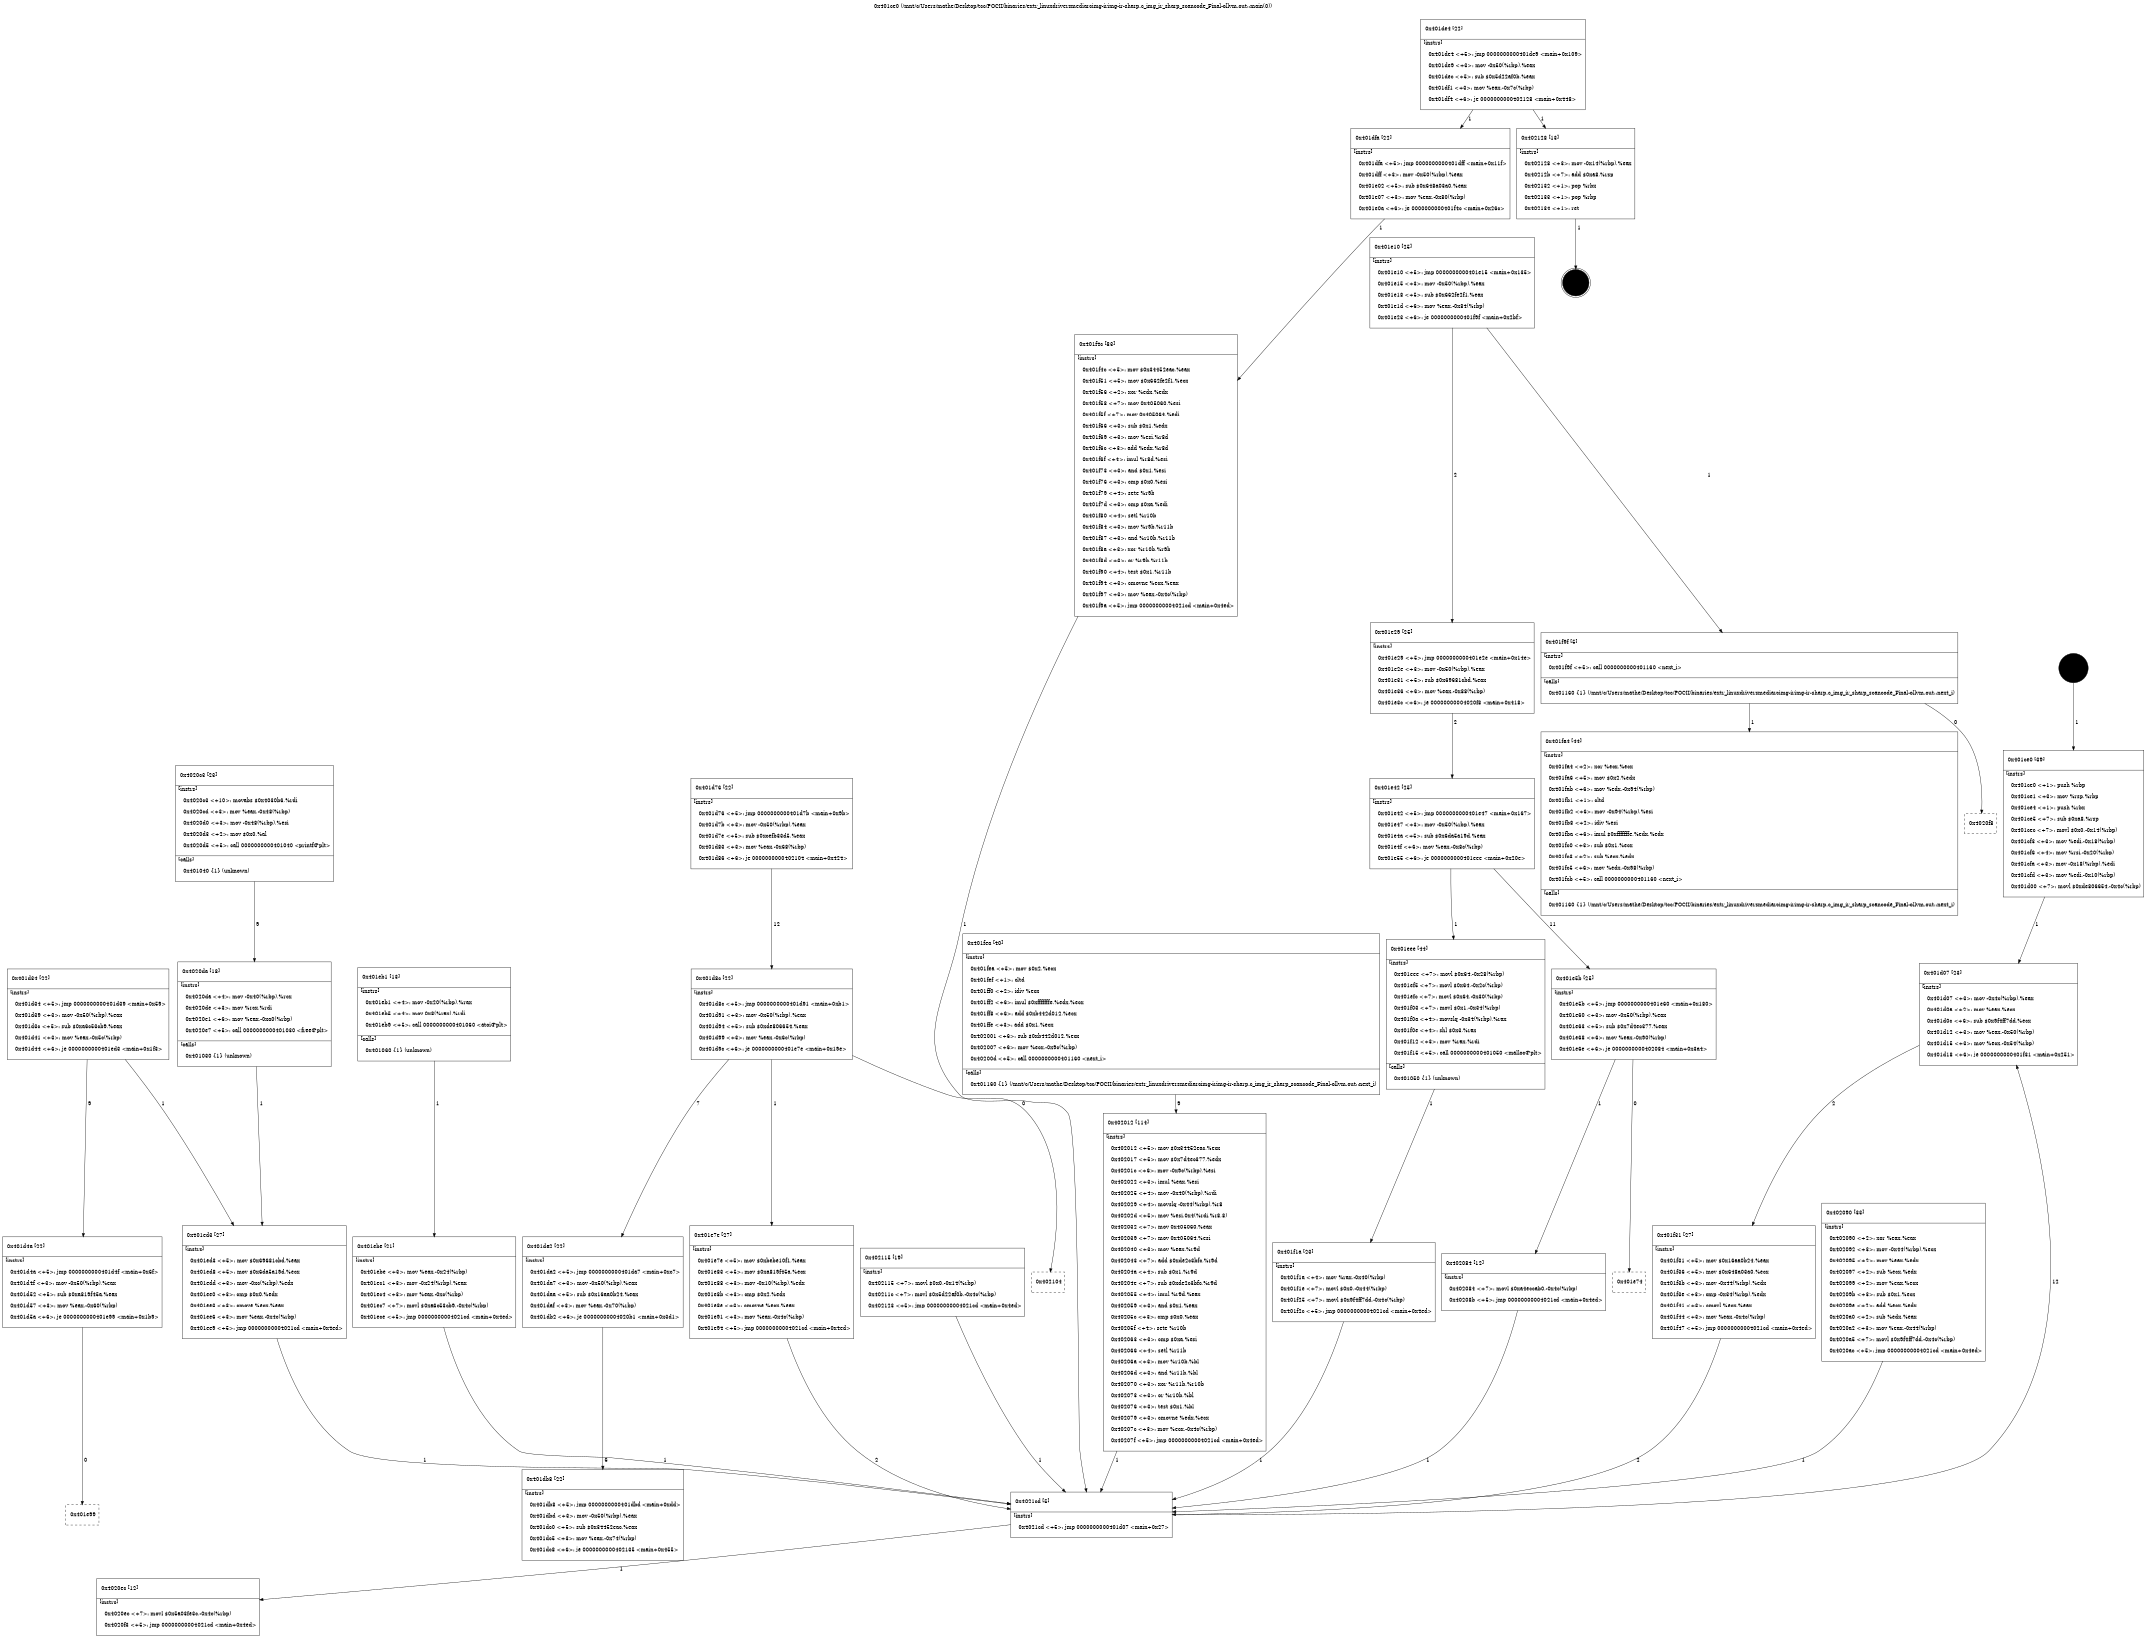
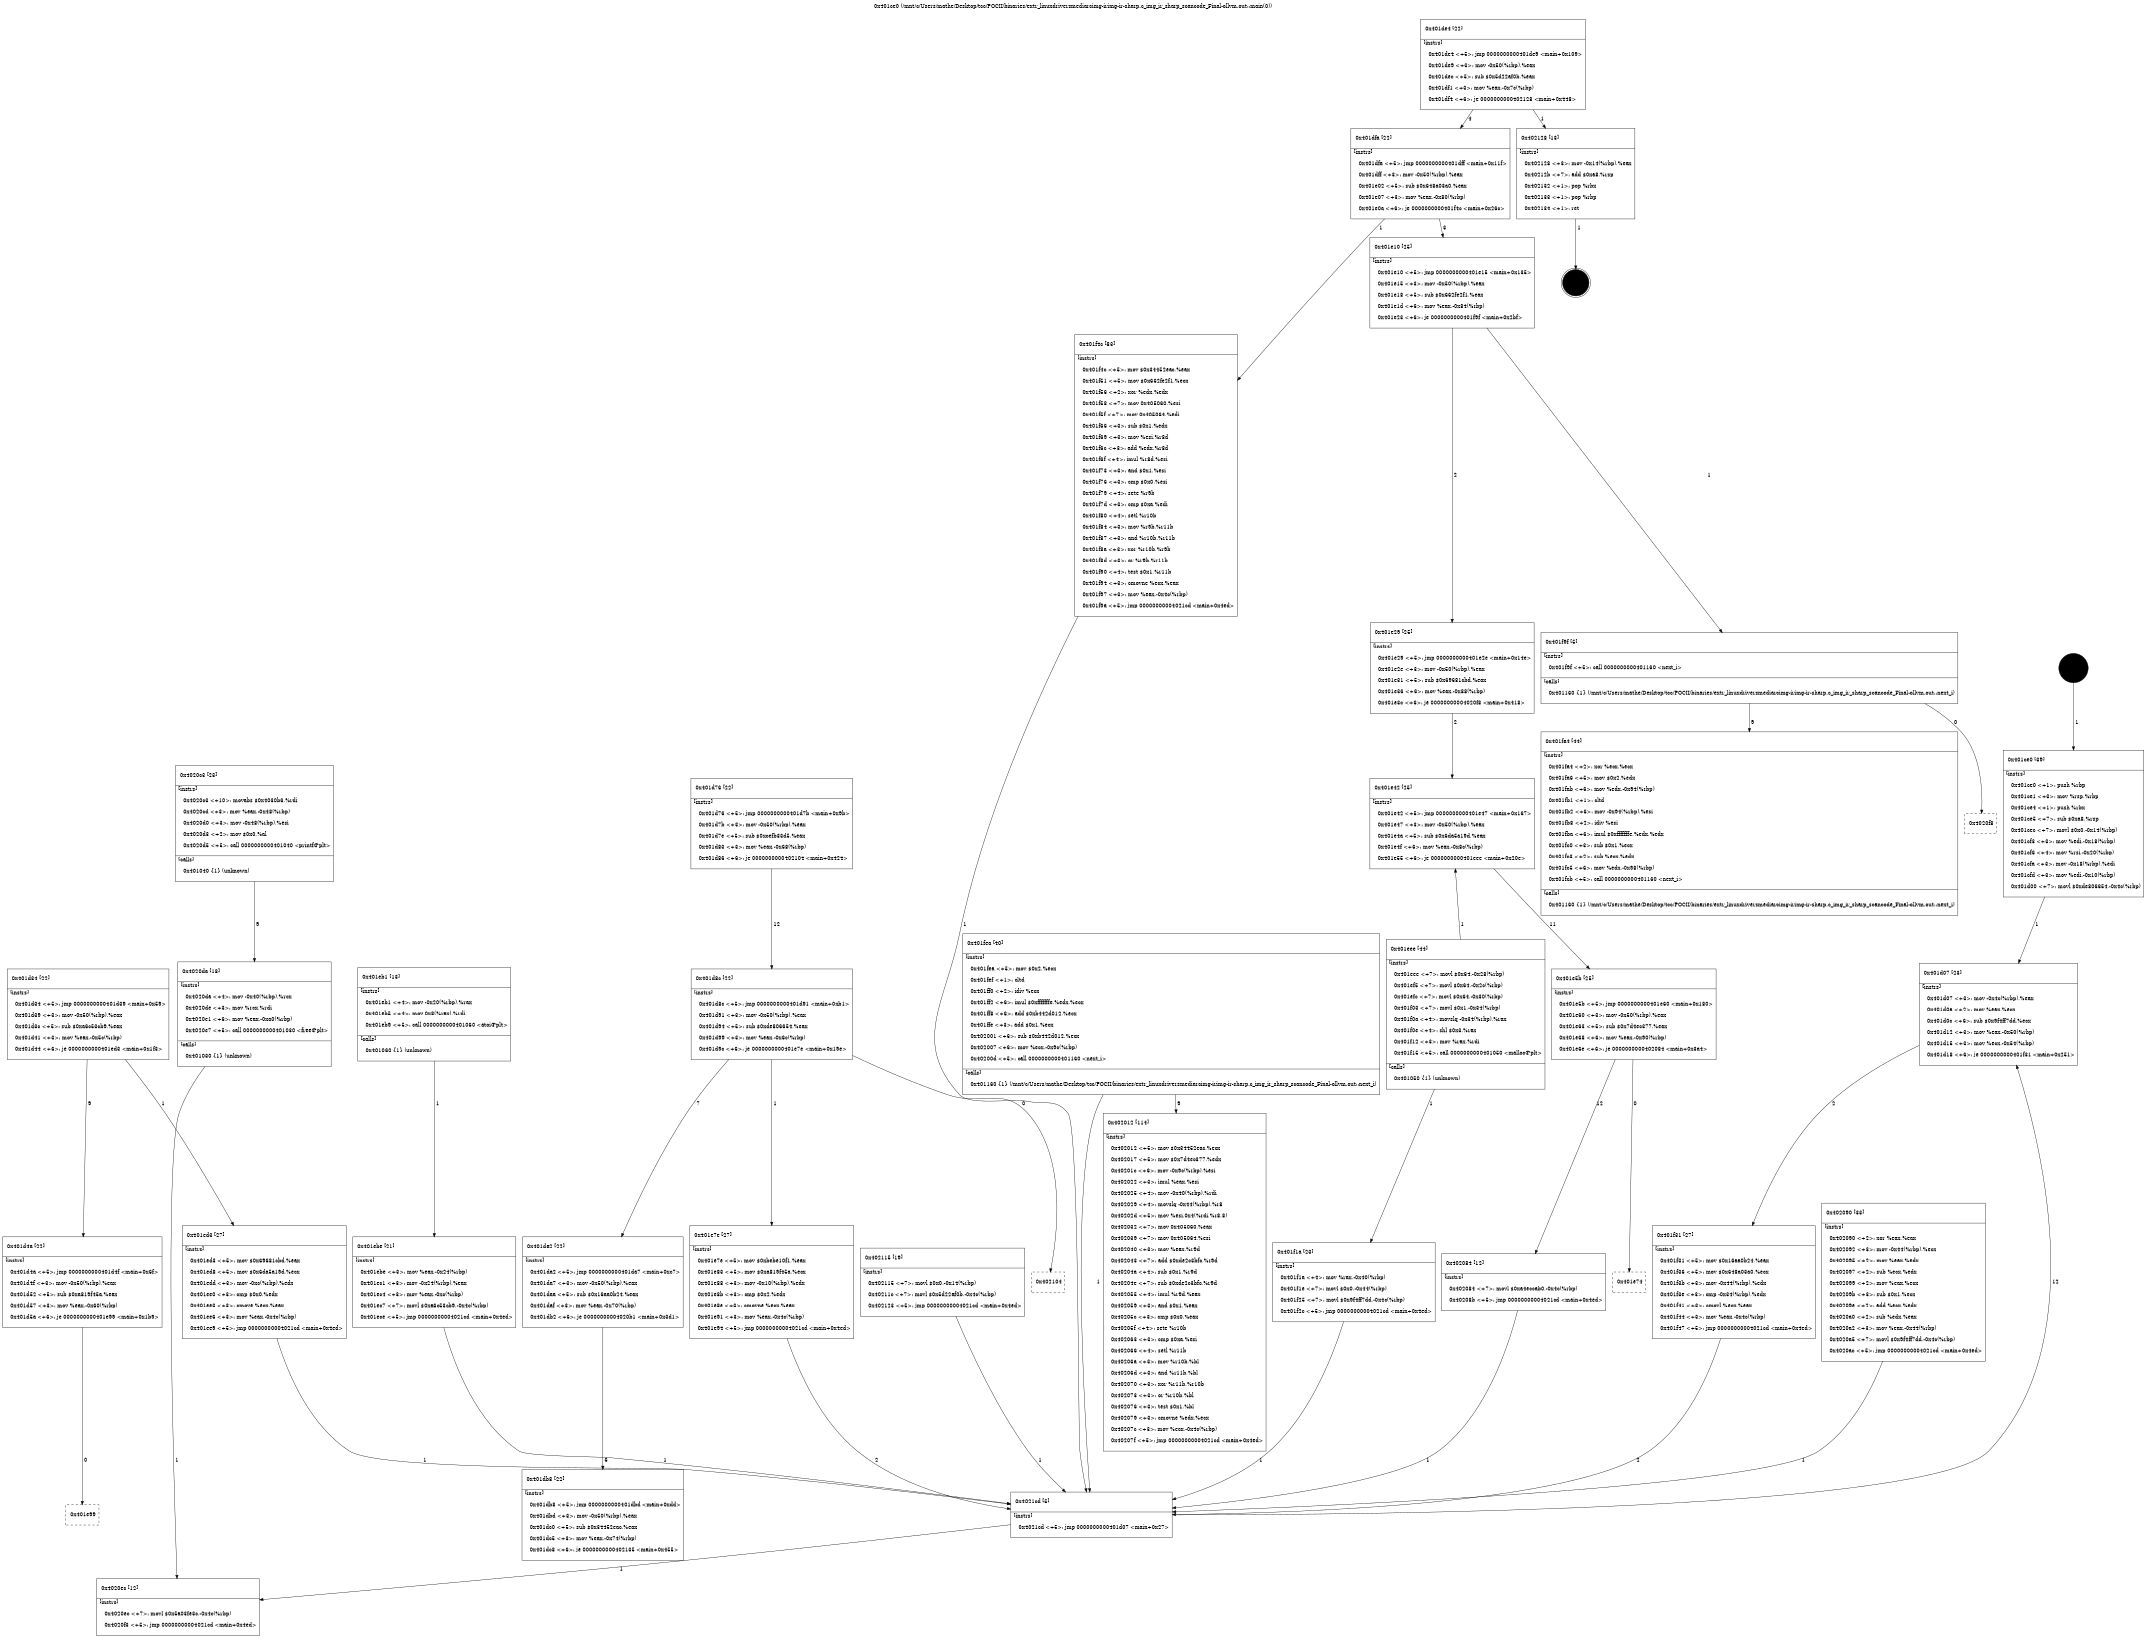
edge "0x401de4 [22]" -> "0x401dfa [22]": label " 1" -> " 4"
edge "0x401dfa [22]" -> "0x401e10 [25]": added, label "3"
edge "0x401f9f [5]" -> "0x401fa4 [44]": label " 1" -> " 9"
edge "0x401e42 [25]" -> "0x401eee [44]": reversed
edge "0x401e5b [25]" -> "0x402084 [12]": label " 1" -> " 12"
edge "0x4020da [18]" -> "0x401ed3 [27]": now "0x4020da [18]" -> "0x4020ec [12]"
edge "0x402012 [114]" -> "0x4021cd [5]": now "0x401fea [40]" -> "0x4021cd [5]"
